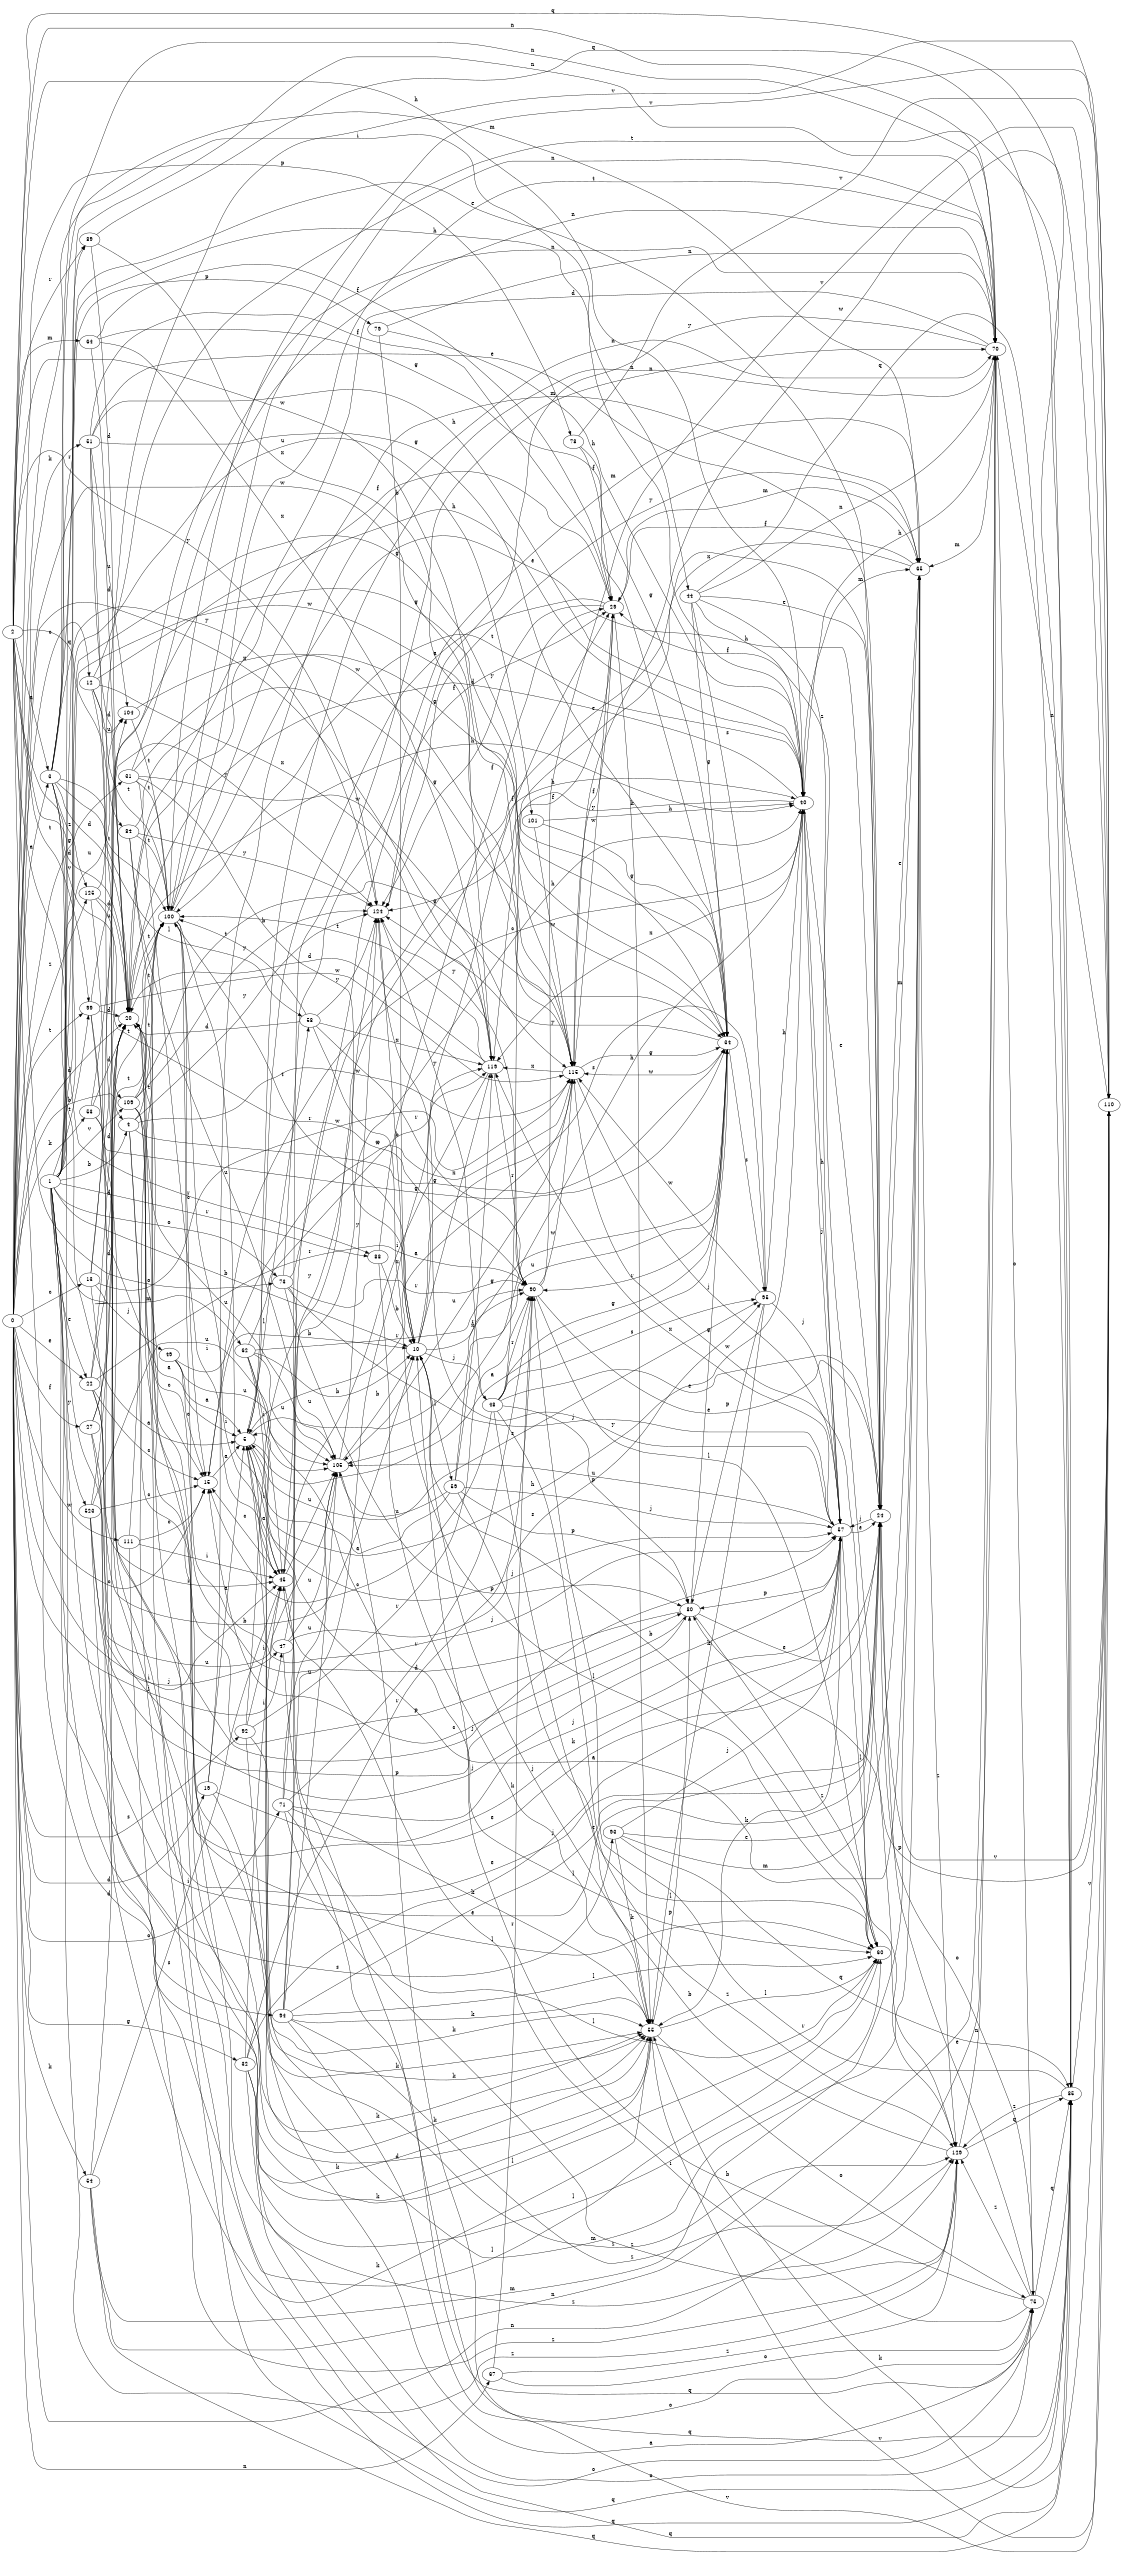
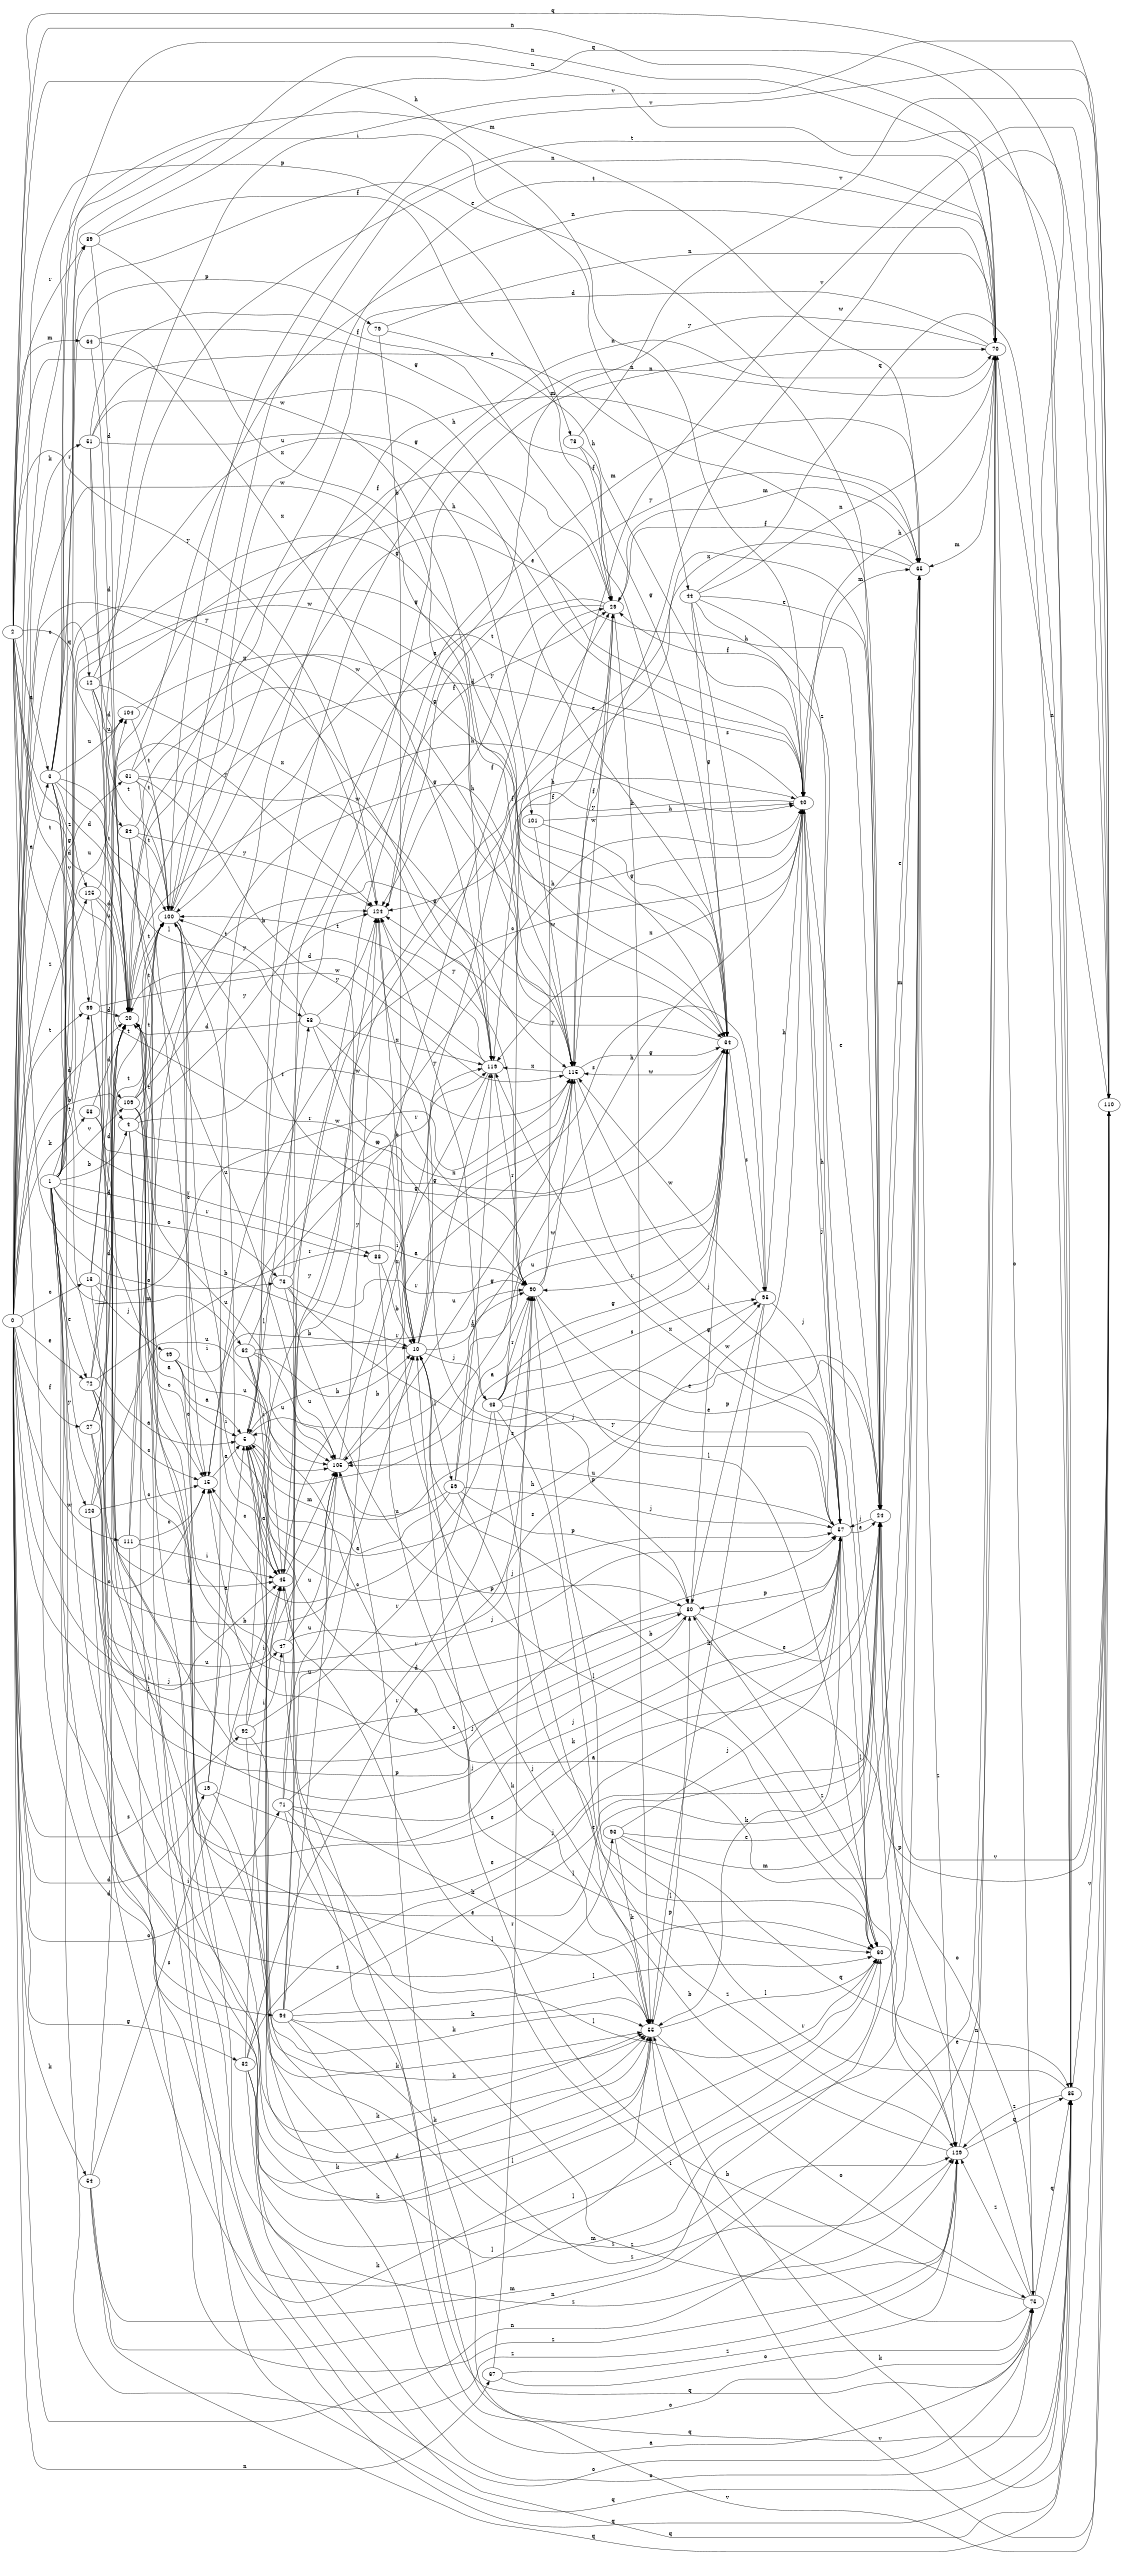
edge "1" -> "40": now "111" -> "40"
edge "64" -> "29": now "89" -> "29"
edge "53" -> "70": removed, label "n"
edge "51" -> "104": now "3" -> "104"
node "22": label "22" -> "72"
edge "45" -> "105": label "u" -> "m"
node "523": label "523" -> "123"
